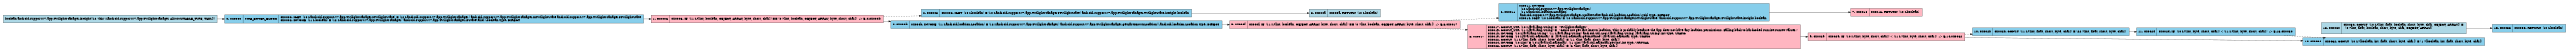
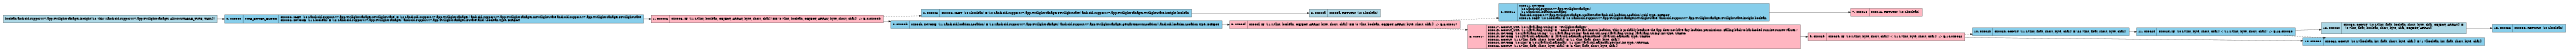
edge "11: 0x002d" -> "13: 0x0030": added
